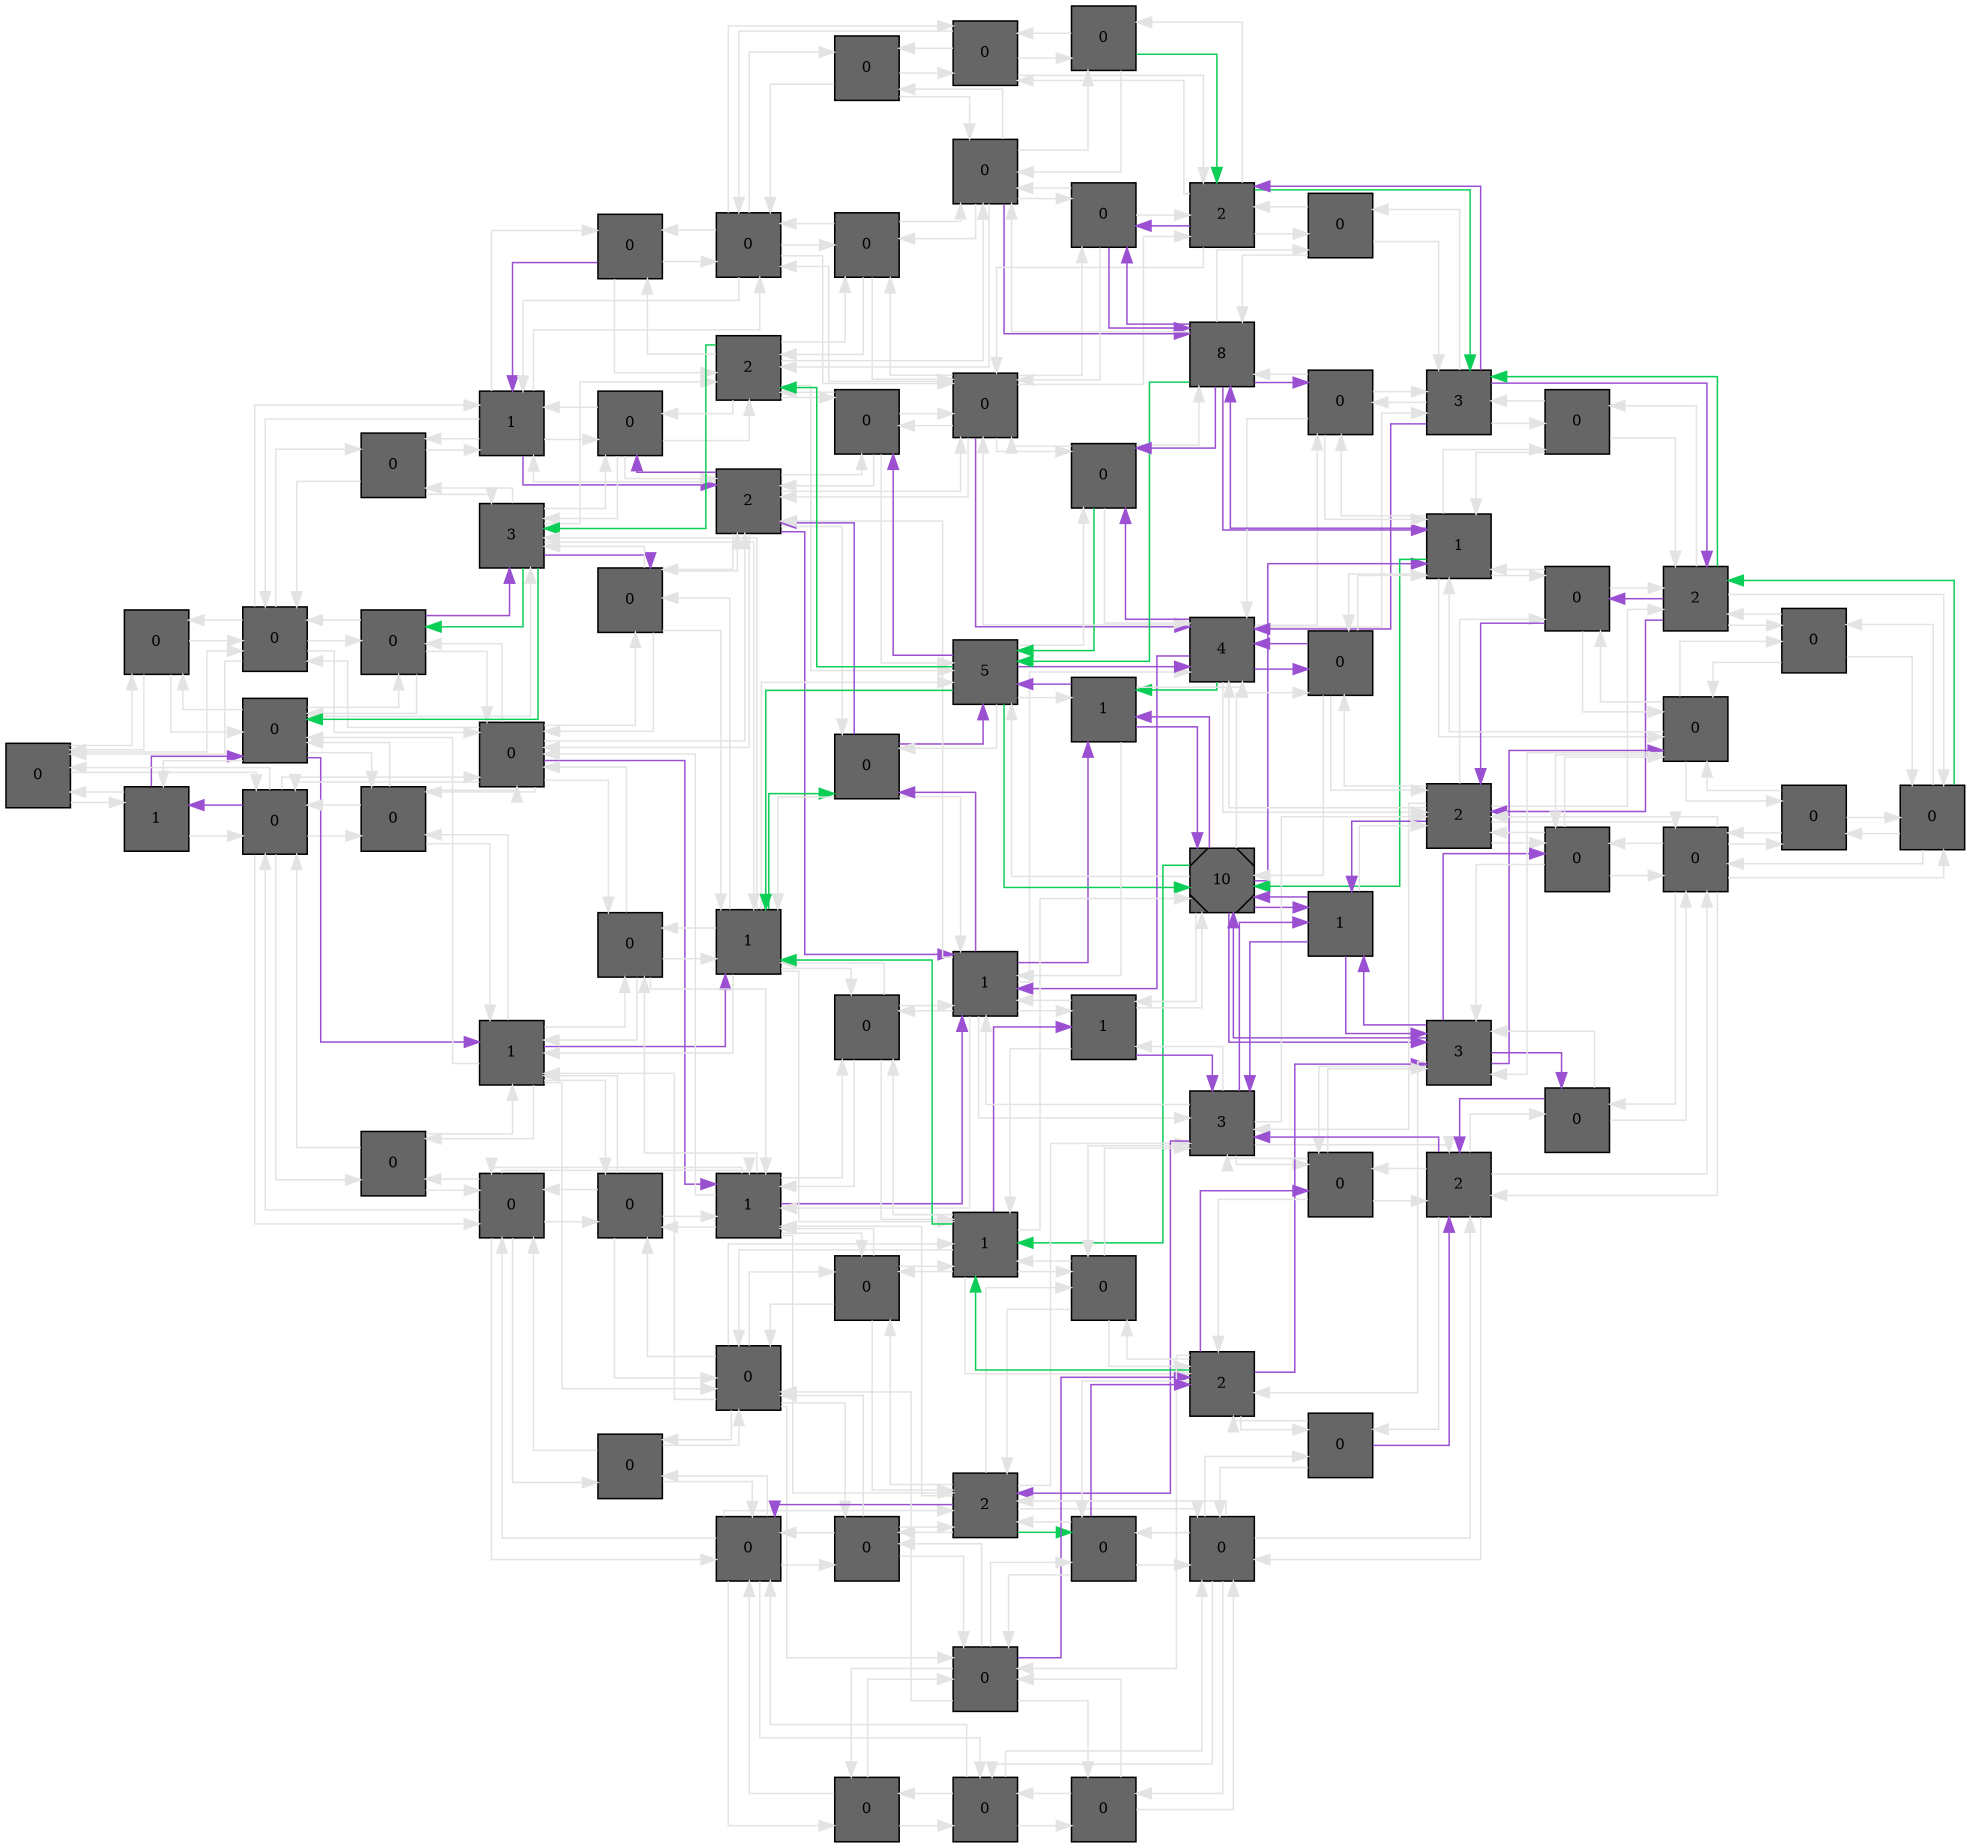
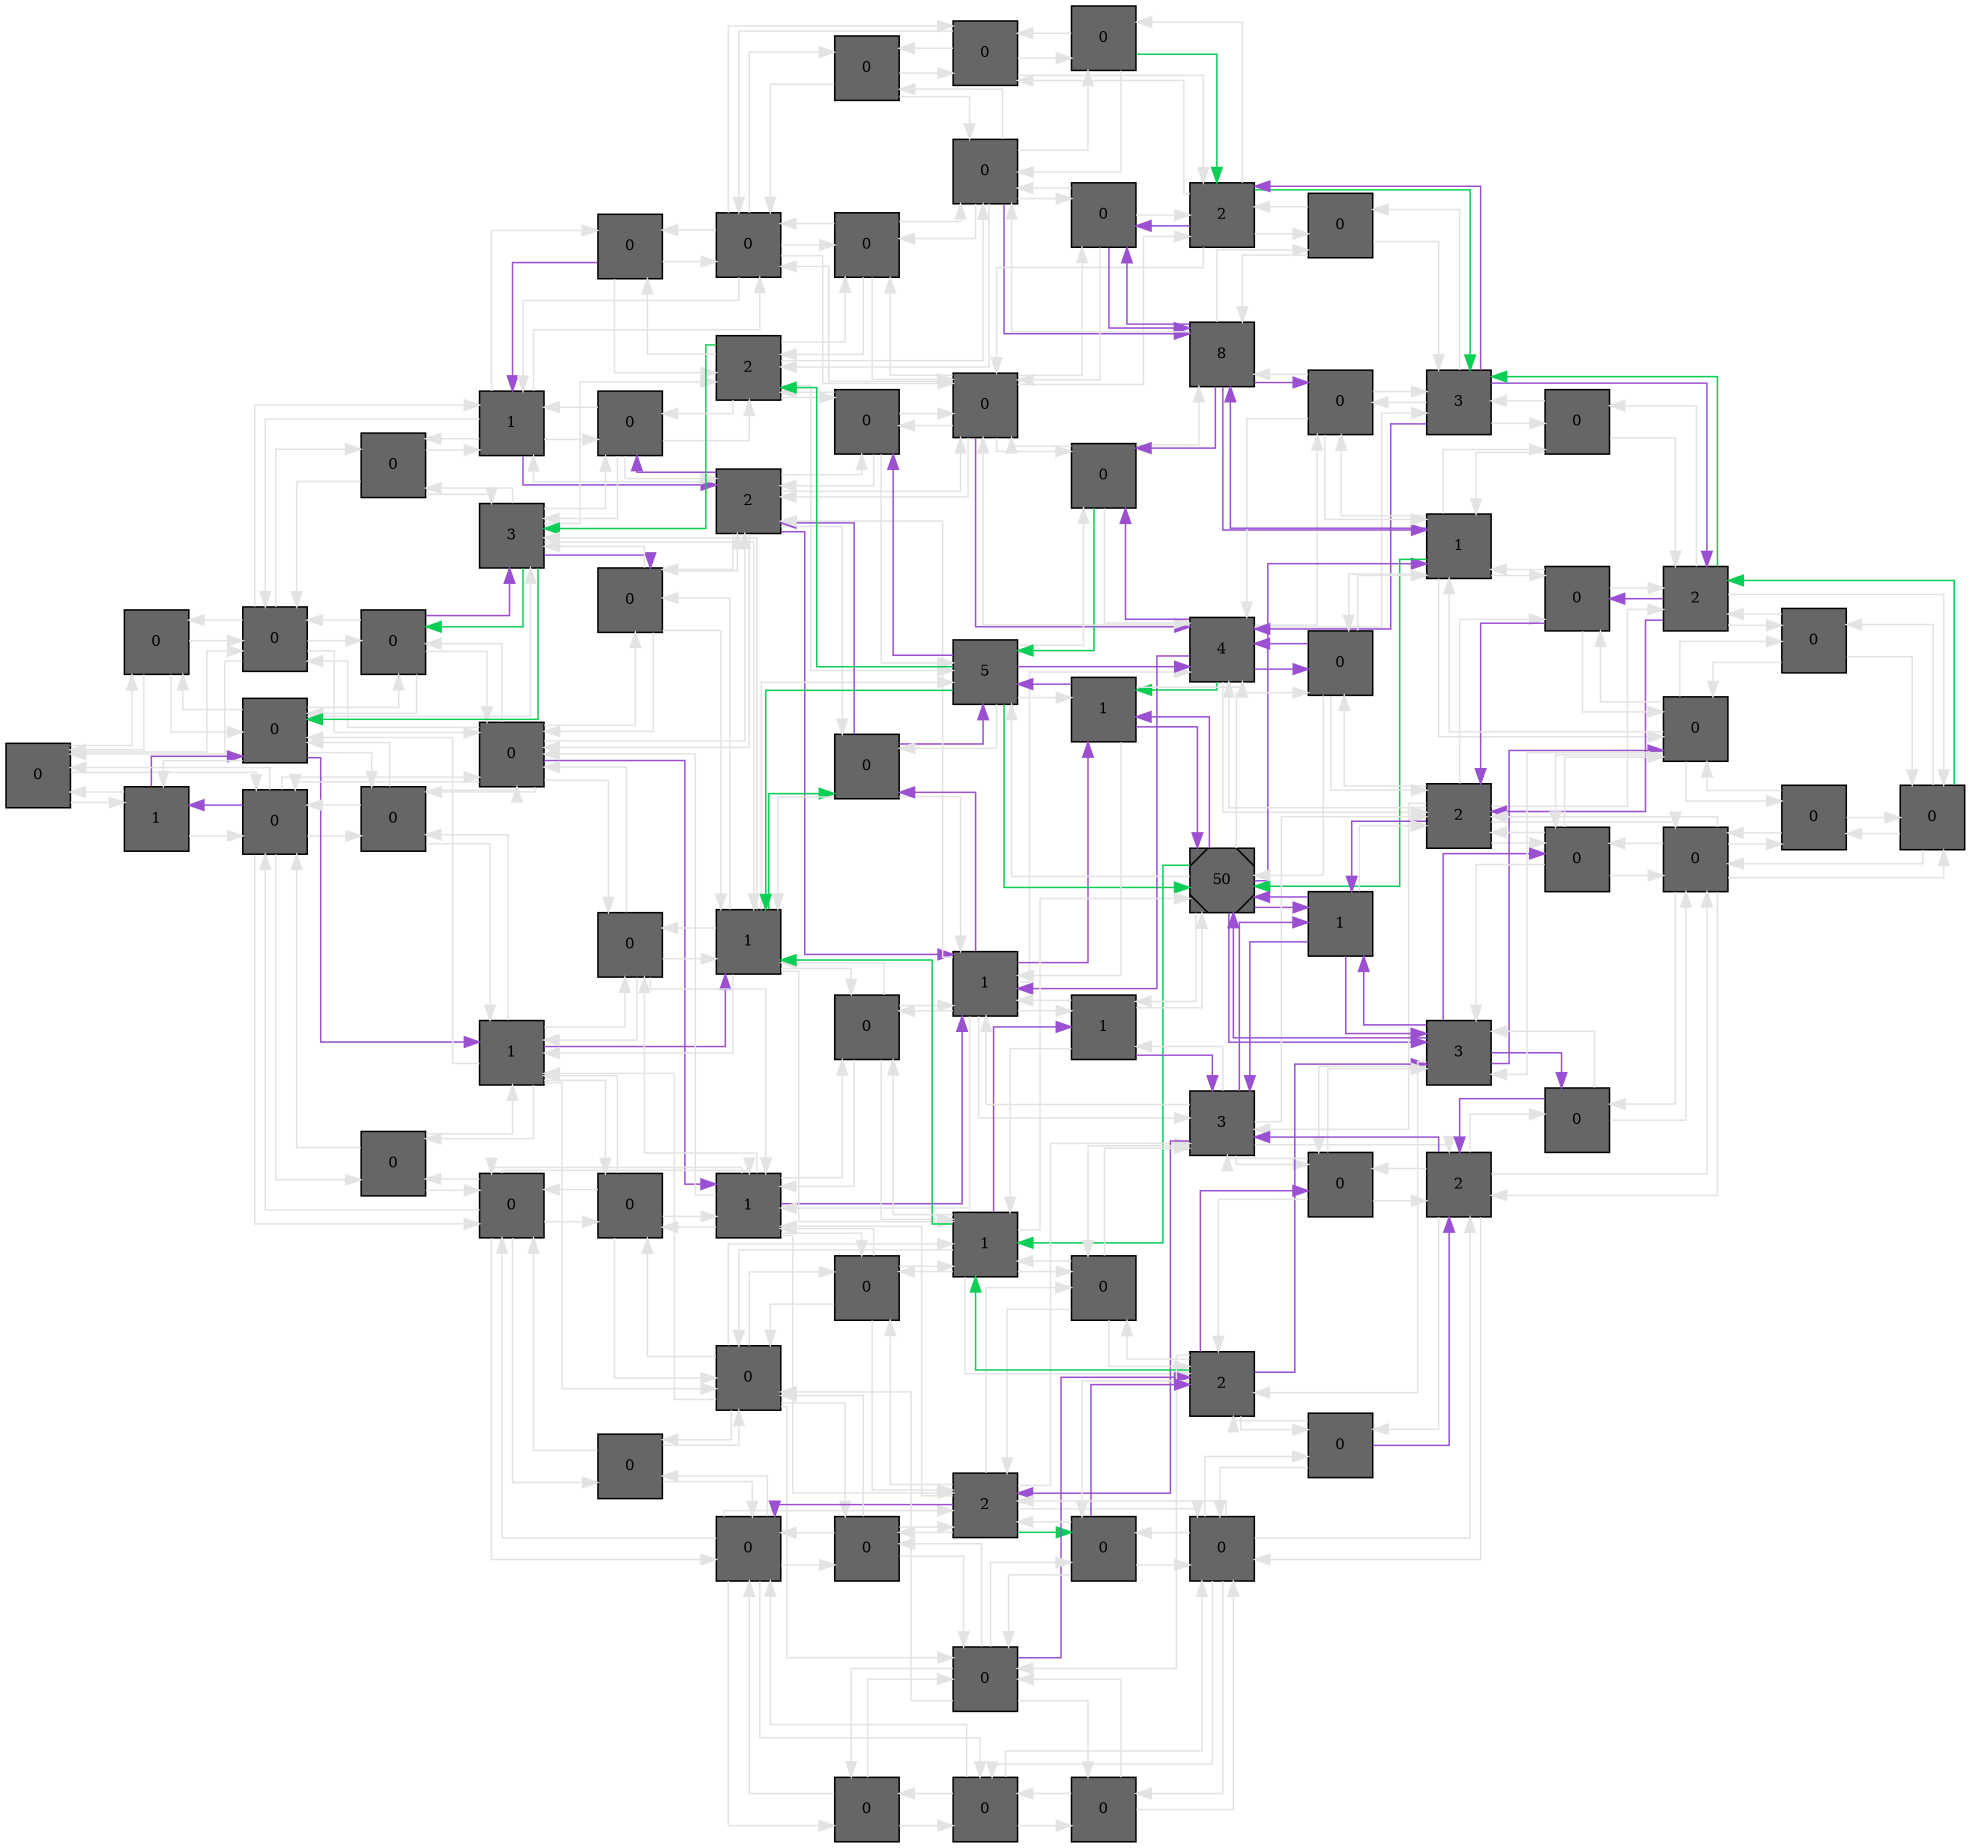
edge "8" -> "5": removed
node "10": label "10" -> "50"
